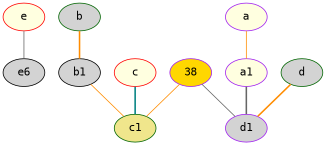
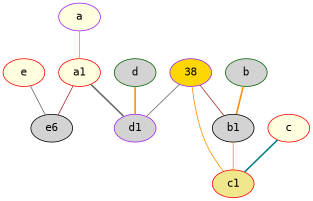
node "a1": color purple -> red
edge "a1" -- "e6": added
edge "38" -- "b1": added
node "c1": color darkgreen -> red
